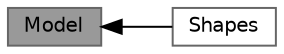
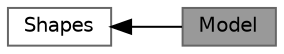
edge "Shapes" -> "Model": reversed
